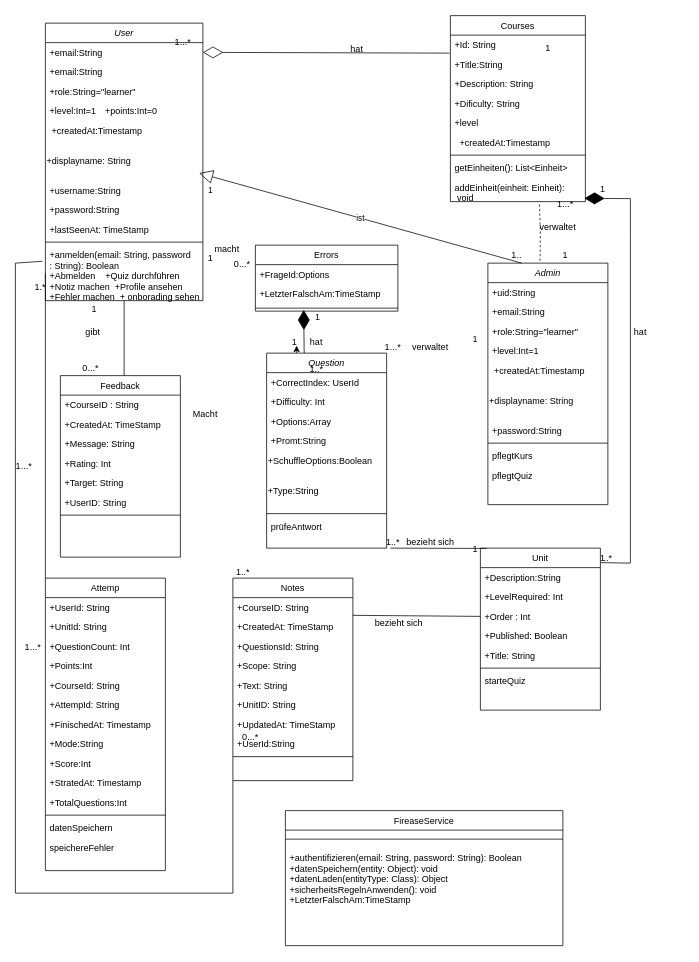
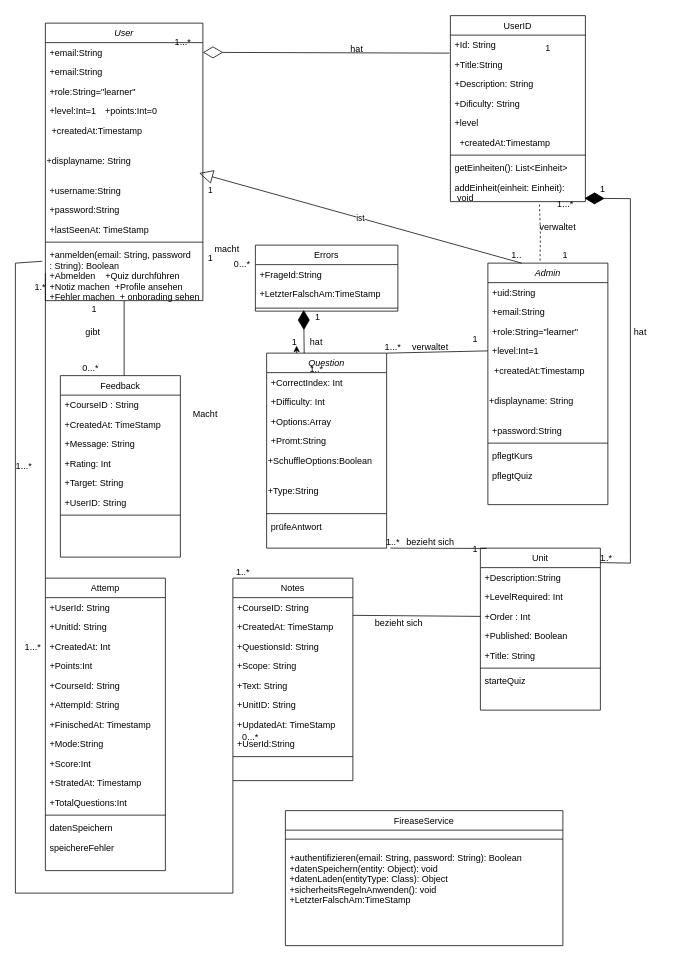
node "Courses": label "Courses" -> "UserID"
node "+FrageId:Options": label "+FrageId:Options" -> "+FrageId:String"
edge "+level:Int=1" -- "Question": added
node "+CorrectIndex: UserId": label "+CorrectIndex: UserId" -> "+CorrectIndex: Int"
node "+QuestionCount: Int": label "+QuestionCount: Int" -> "+CreatedAt: Int"
